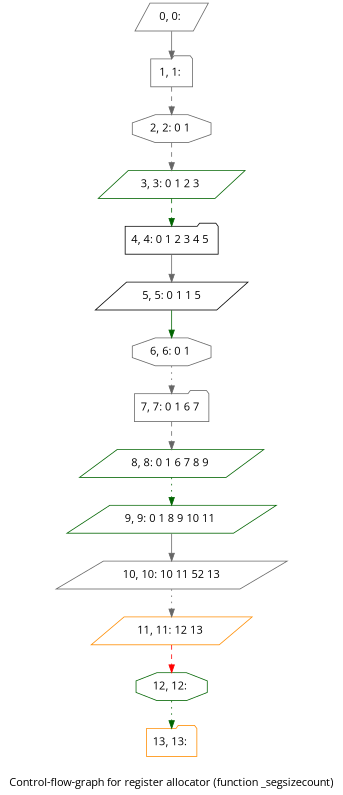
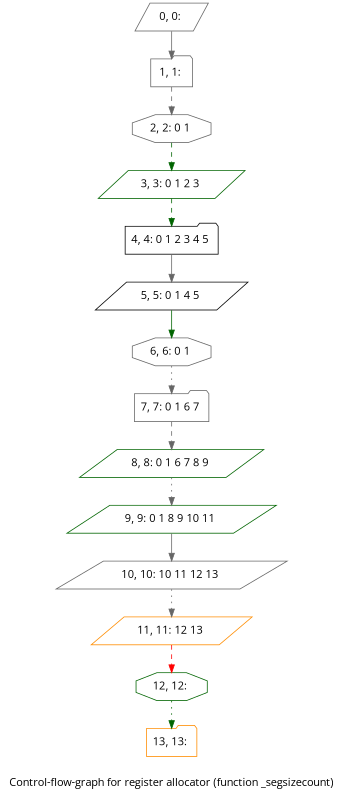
edge "2, 2: 0 1" -> "3, 3: 0 1 2 3": color gray40 -> darkgreen
node "5, 5: 0 1 1 5": label "5, 5: 0 1 1 5" -> "5, 5: 0 1 4 5"
edge "8, 8: 0 1 6 7 8 9" -> "9, 9: 0 1 8 9 10 11": color darkgreen -> gray40
node "10, 10: 10 11 52 13": label "10, 10: 10 11 52 13" -> "10, 10: 10 11 12 13"
